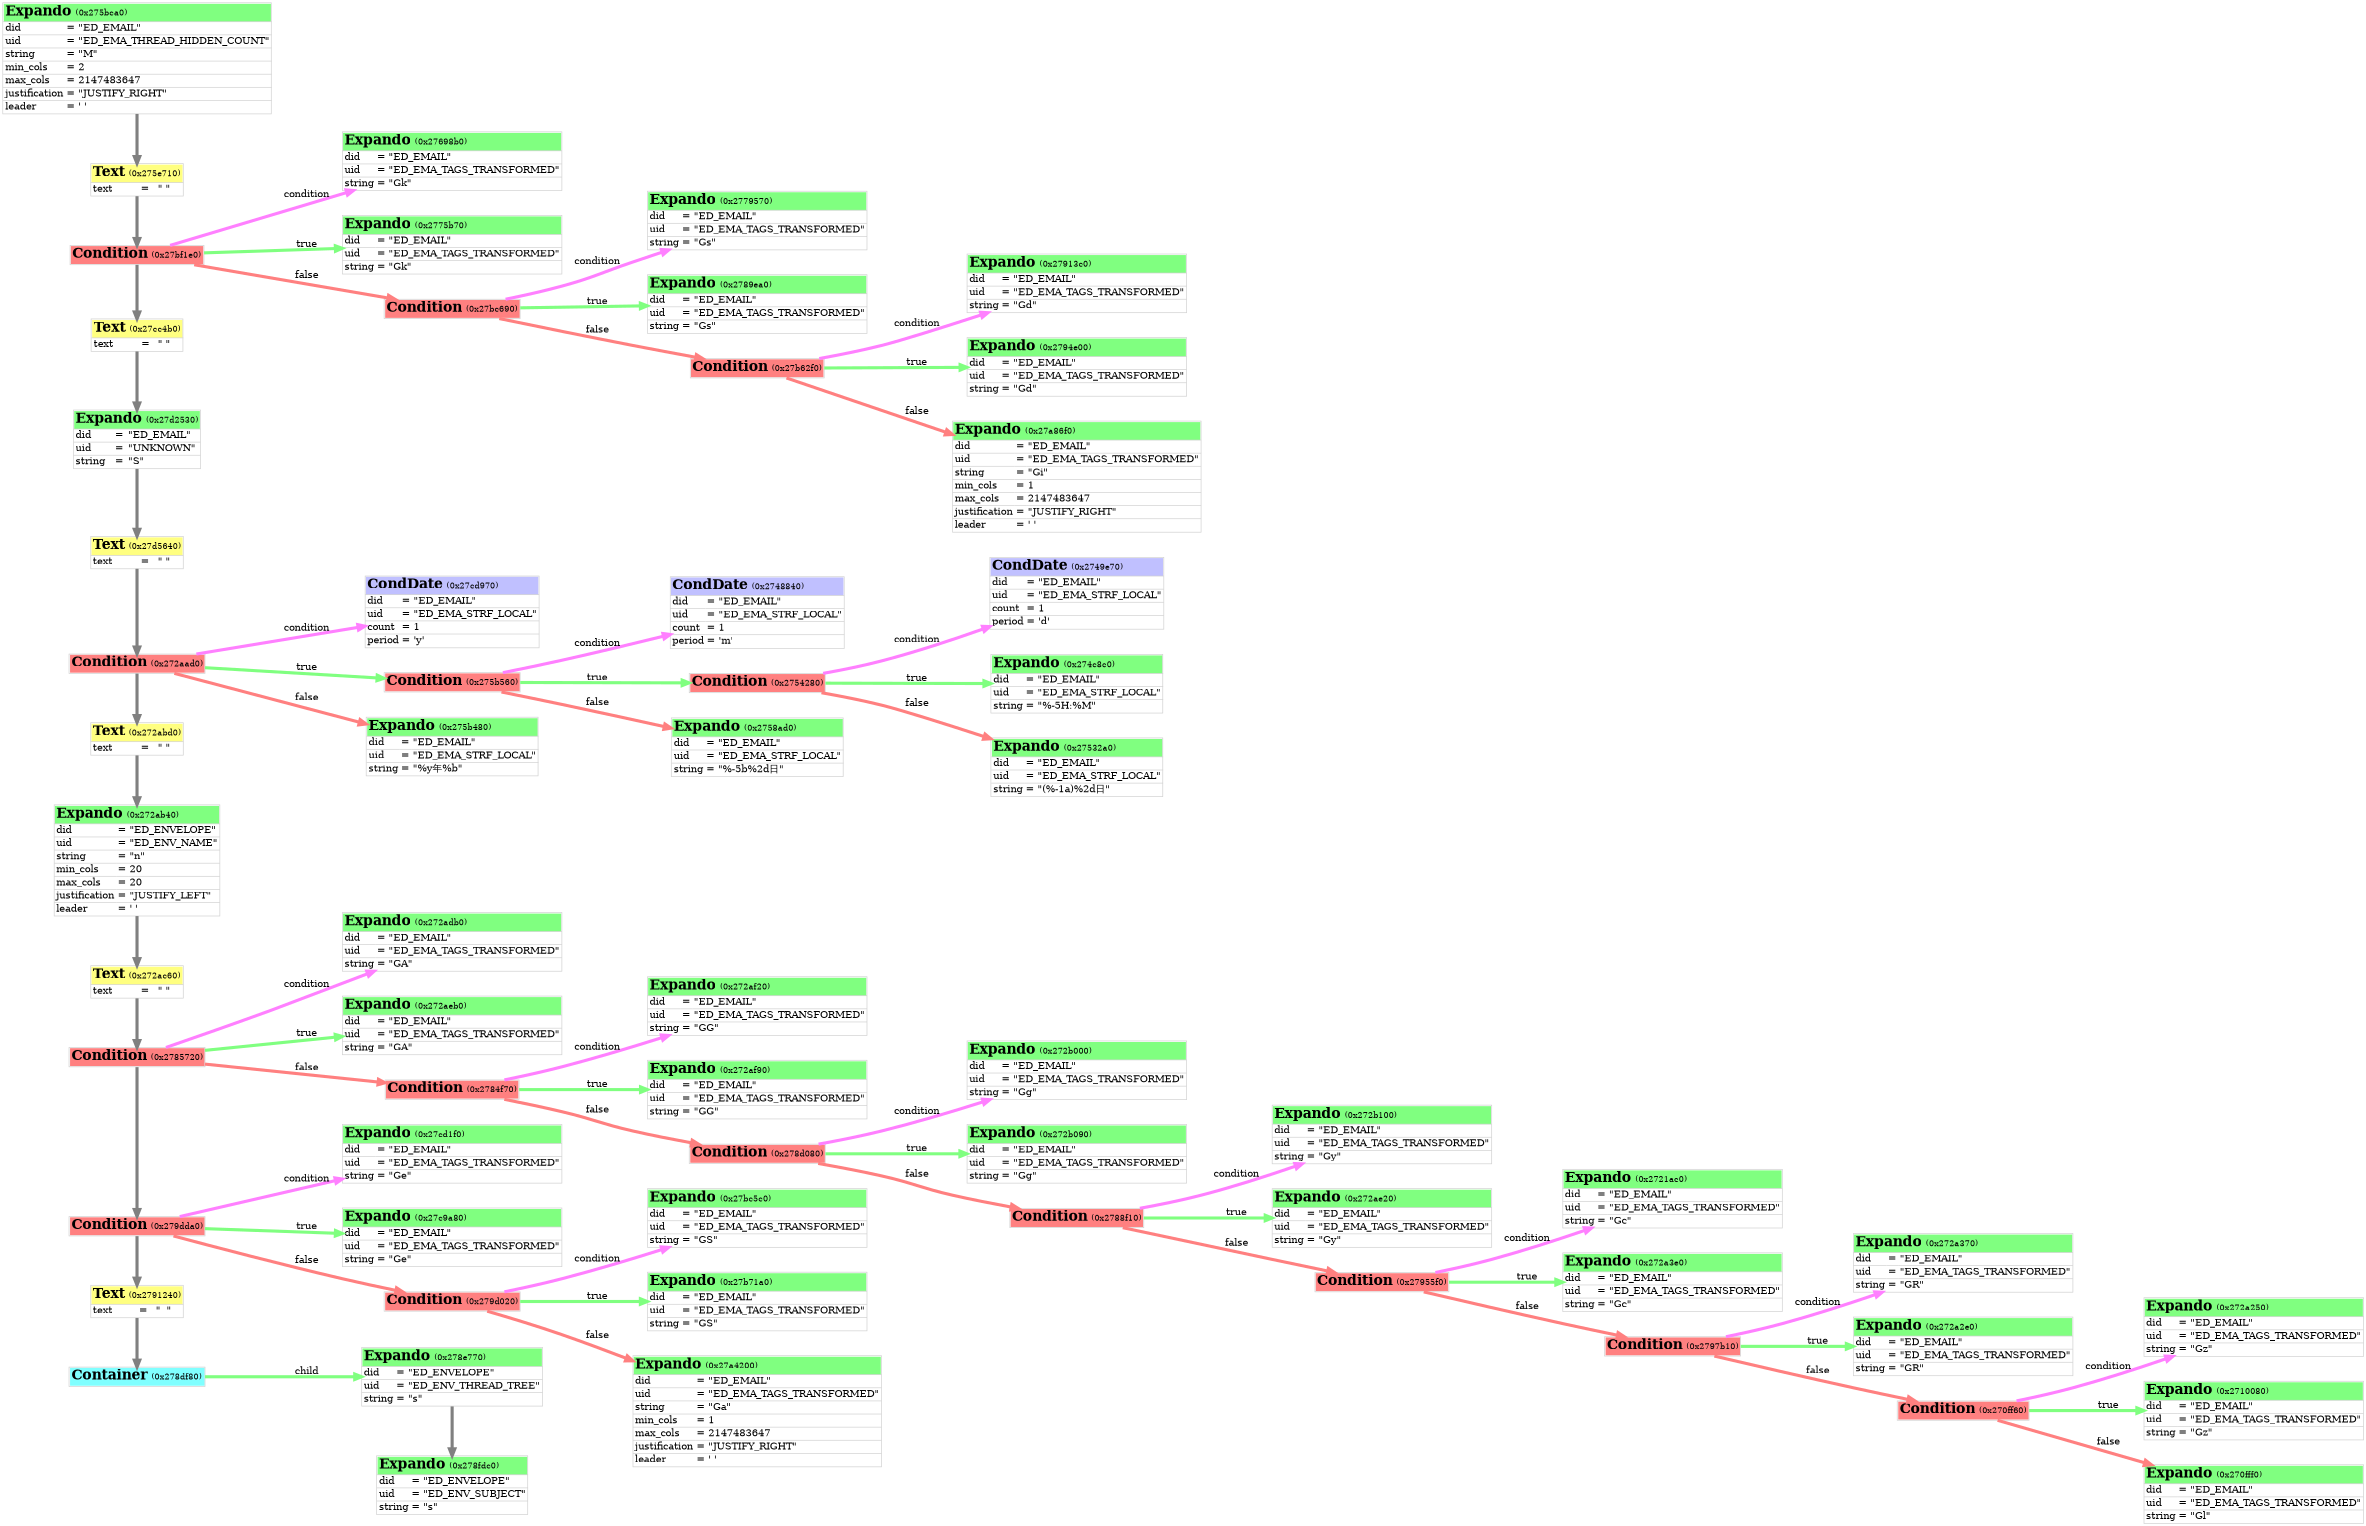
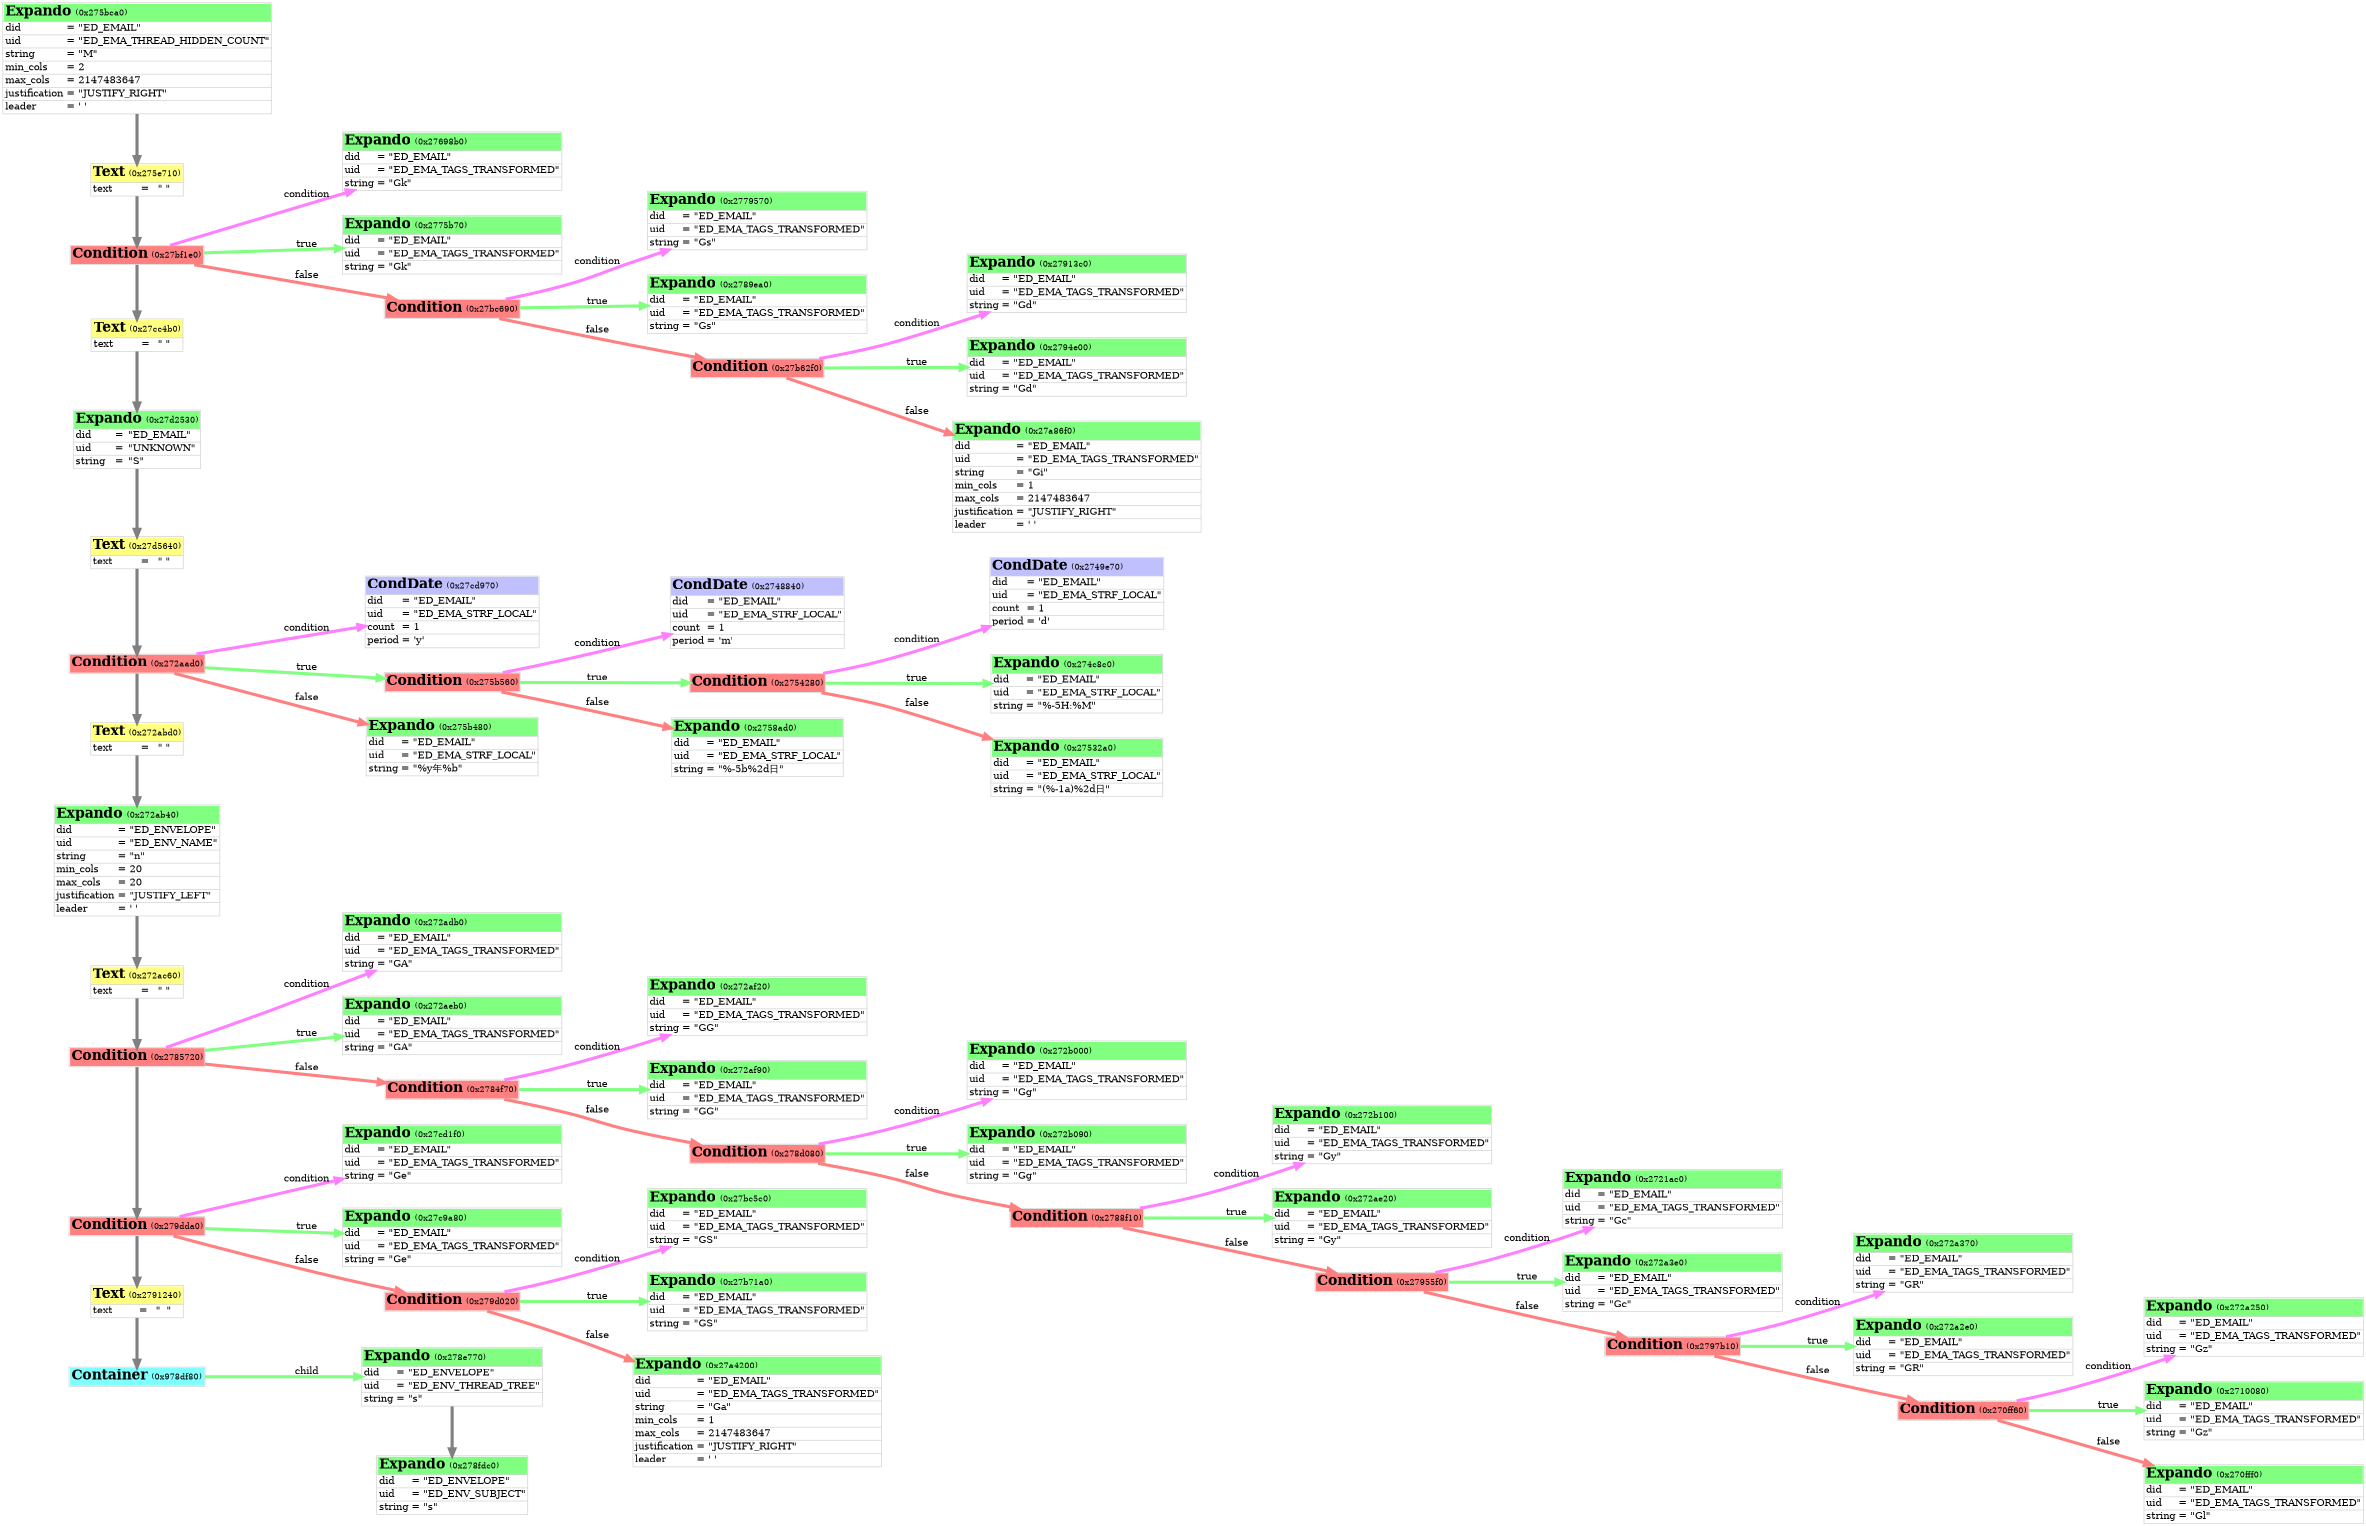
node "Container": text "(0x278df80)" -> "(0x978df80)"
